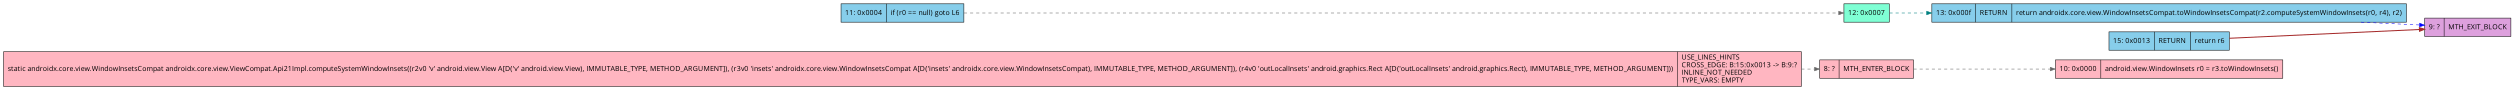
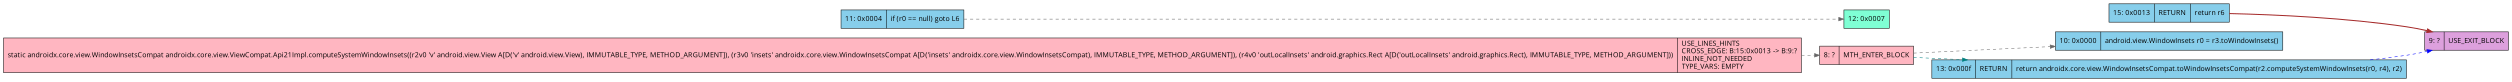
edge "12: 0x0007" -> "13: 0x000f": now "8: ?" -> "13: 0x000f"
node "9: ?": text "MTH_EXIT_BLOCK" -> "USE_EXIT_BLOCK"
node "10: 0x0000": fillcolor lightpink -> skyblue
